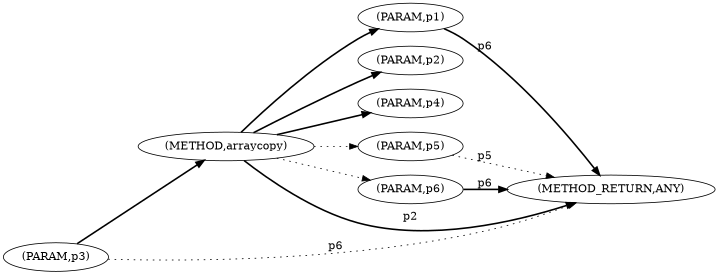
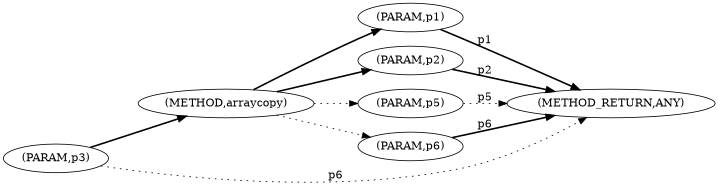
edge "(PARAM,p1)" -> "(METHOD_RETURN,ANY)": label "p6" -> "p1"
node "(PARAM,p4)": removed
edge "(METHOD,arraycopy)" -> "(METHOD_RETURN,ANY)": now "(PARAM,p2)" -> "(METHOD_RETURN,ANY)"
